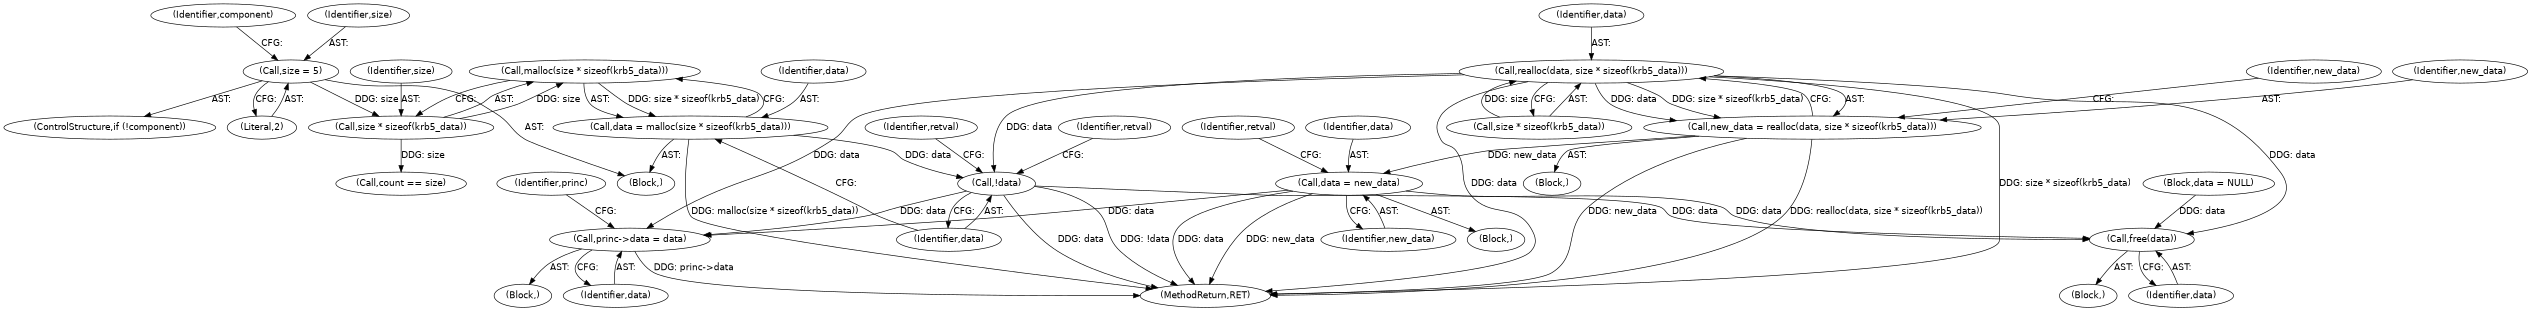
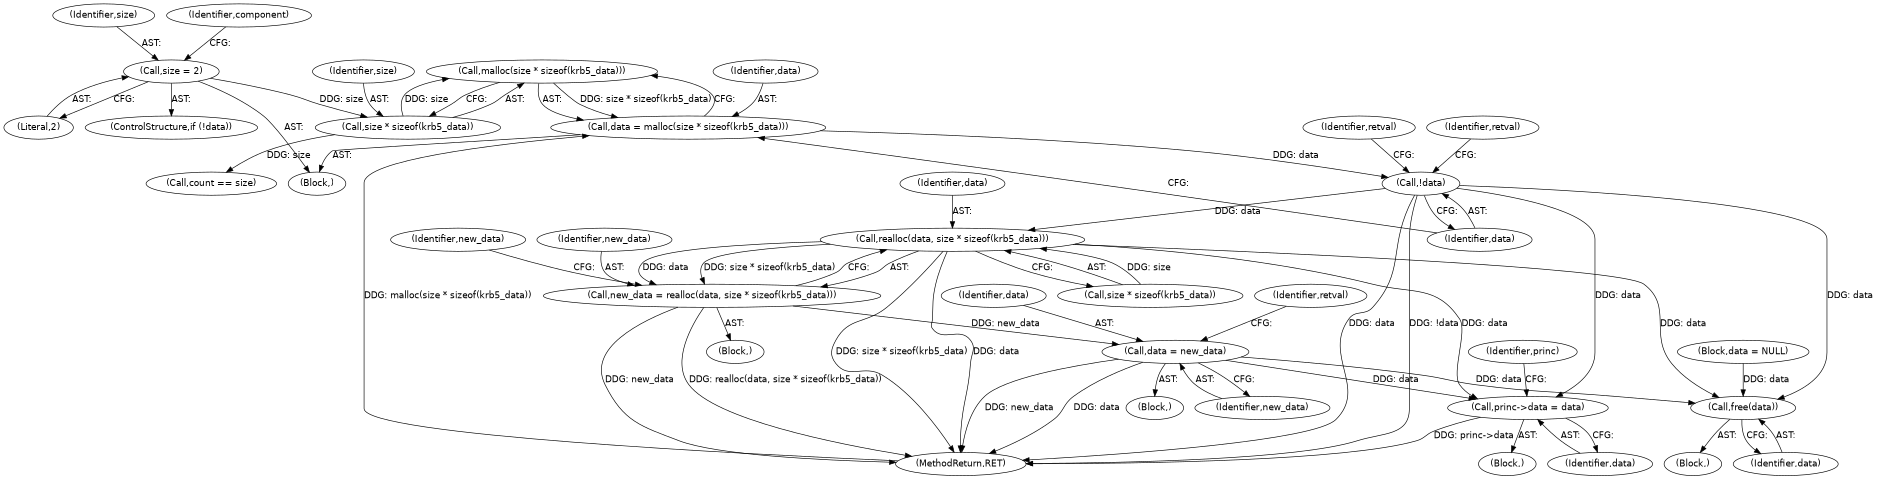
node "(Call,size = 5)": label "(Call,size = 5)" -> "(Call,size = 2)"
edge "(Call,realloc(data, size * sizeof(krb5_data)))" -> "(Call,!data)": reversed
node "(ControlStructure,if (!component))": label "(ControlStructure,if (!component))" -> "(ControlStructure,if (!data))"
edge "(Call,data = malloc(size * sizeof(krb5_data)))" -> "(MethodReturn,RET)": reversed
